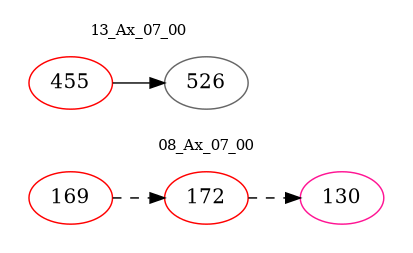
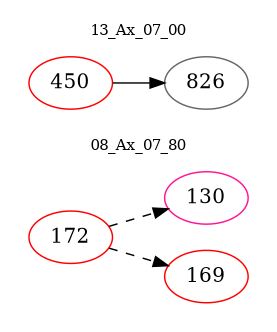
node "455": label "455" -> "450"
node "526": label "526" -> "826"
cluster "08_Ax_07_00": label "08_Ax_07_00" -> "08_Ax_07_80"
edge "169" -> "172": reversed
